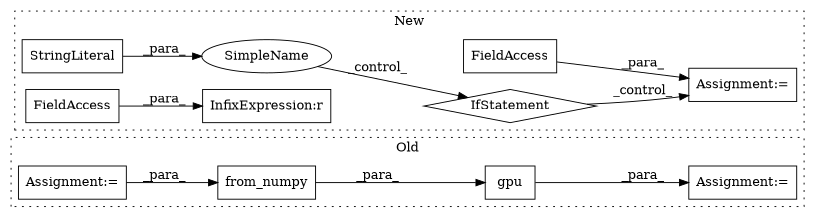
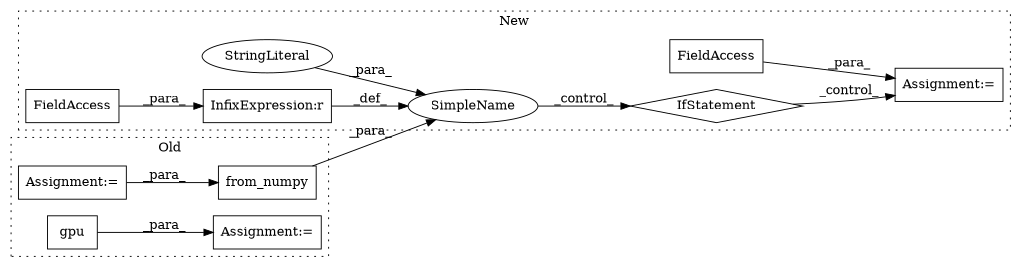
node "StringLiteral": shape box -> ellipse
edge "InfixExpression:r" -> "SimpleName": added, label "_def_"
edge "from_numpy" -> "gpu": now "from_numpy" -> "SimpleName"
